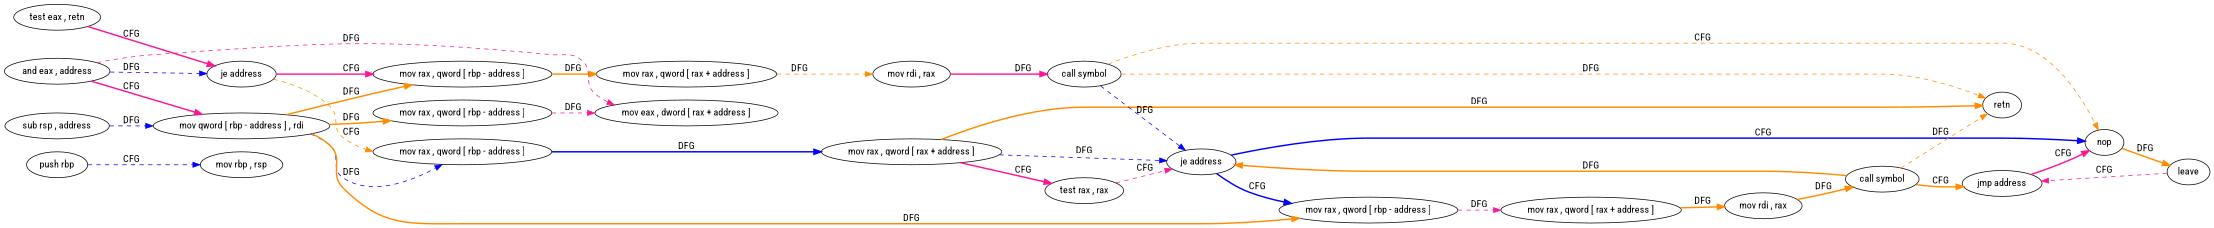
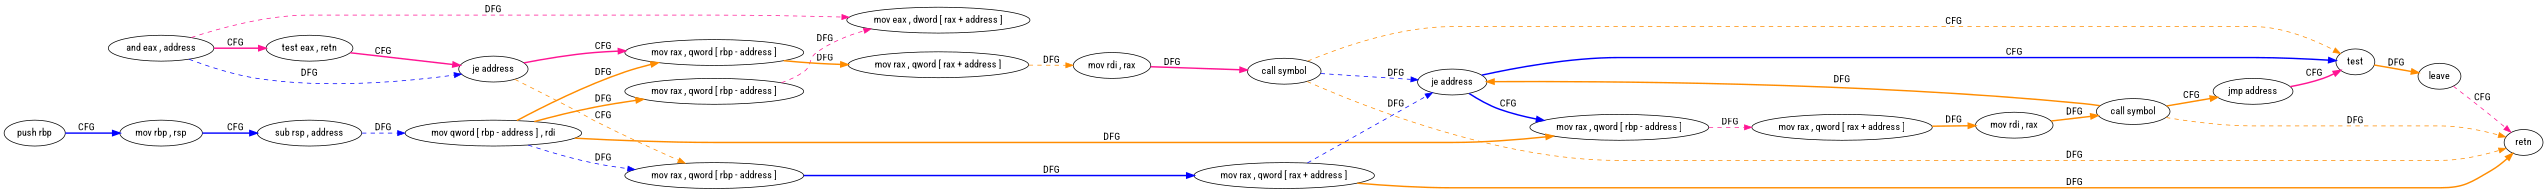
edge "and eax , address" -> "mov qword [ rbp - address ] , rdi": now "and eax , address" -> "test eax , retn"
edge "mov rbp , rsp" -> "sub rsp , address": added, label "CFG"
node "nop": label "nop" -> "test"
edge "push rbp" -> "mov rbp , rsp": style dashed -> bold
edge "leave" -> "jmp address": now "leave" -> "retn"
node "test rax , rax": removed
